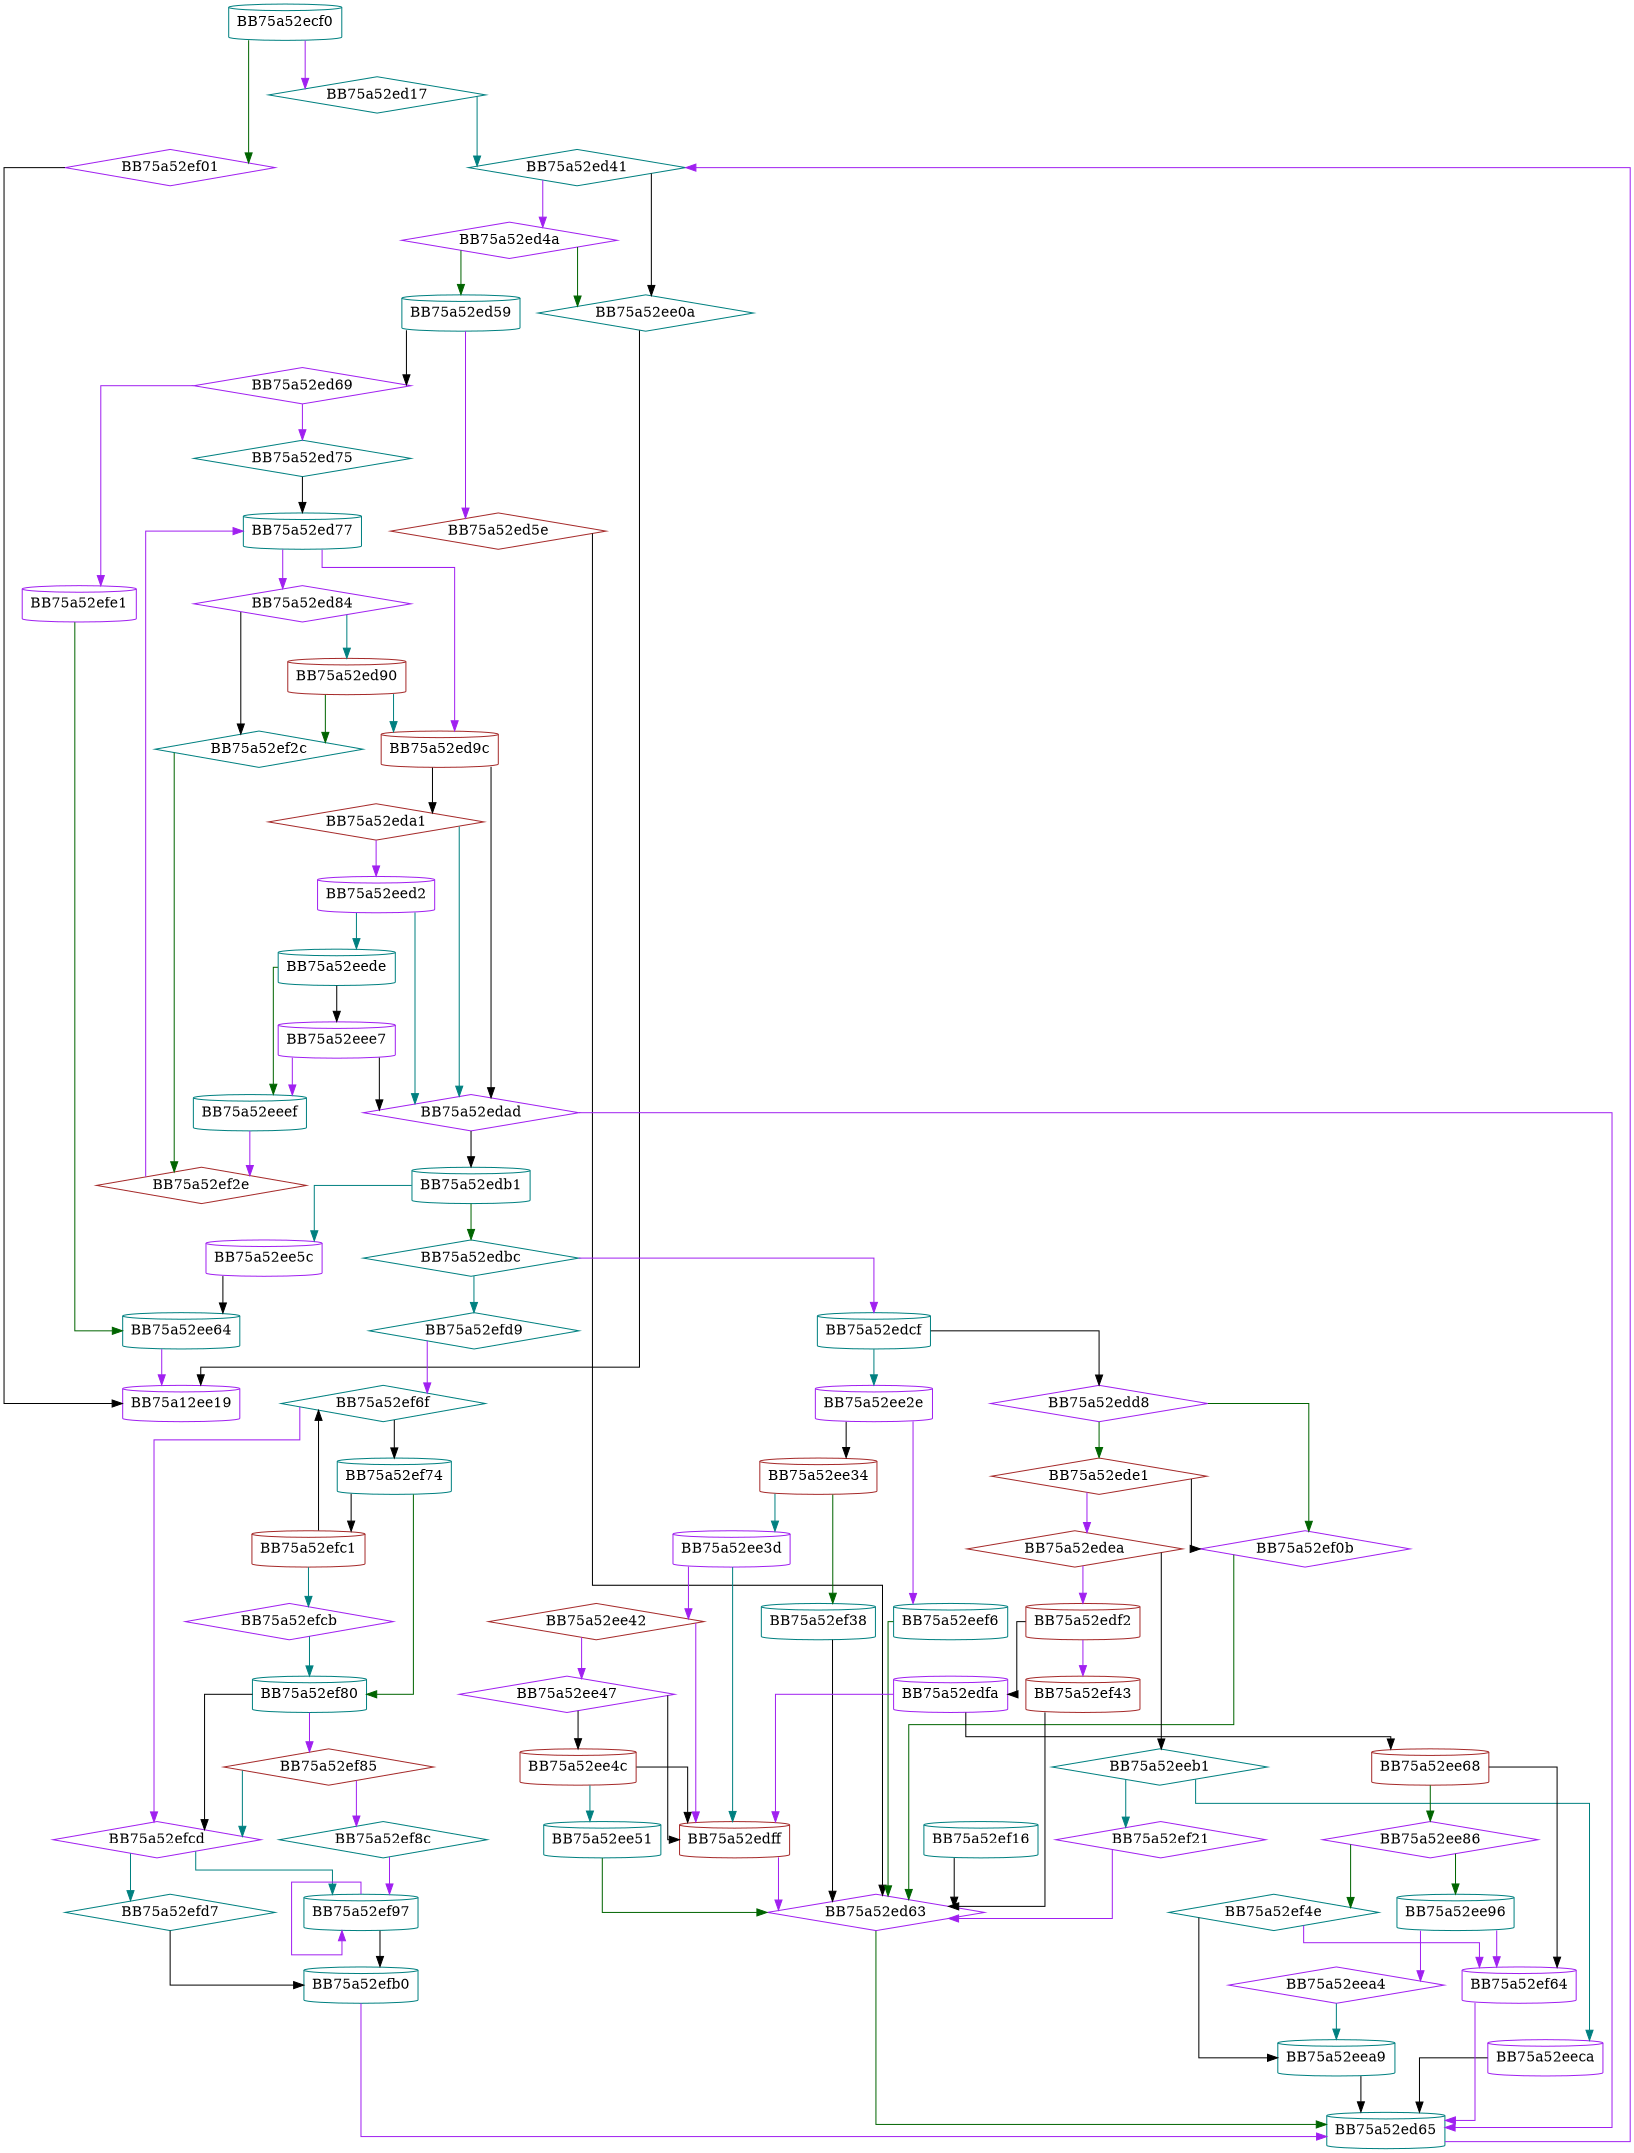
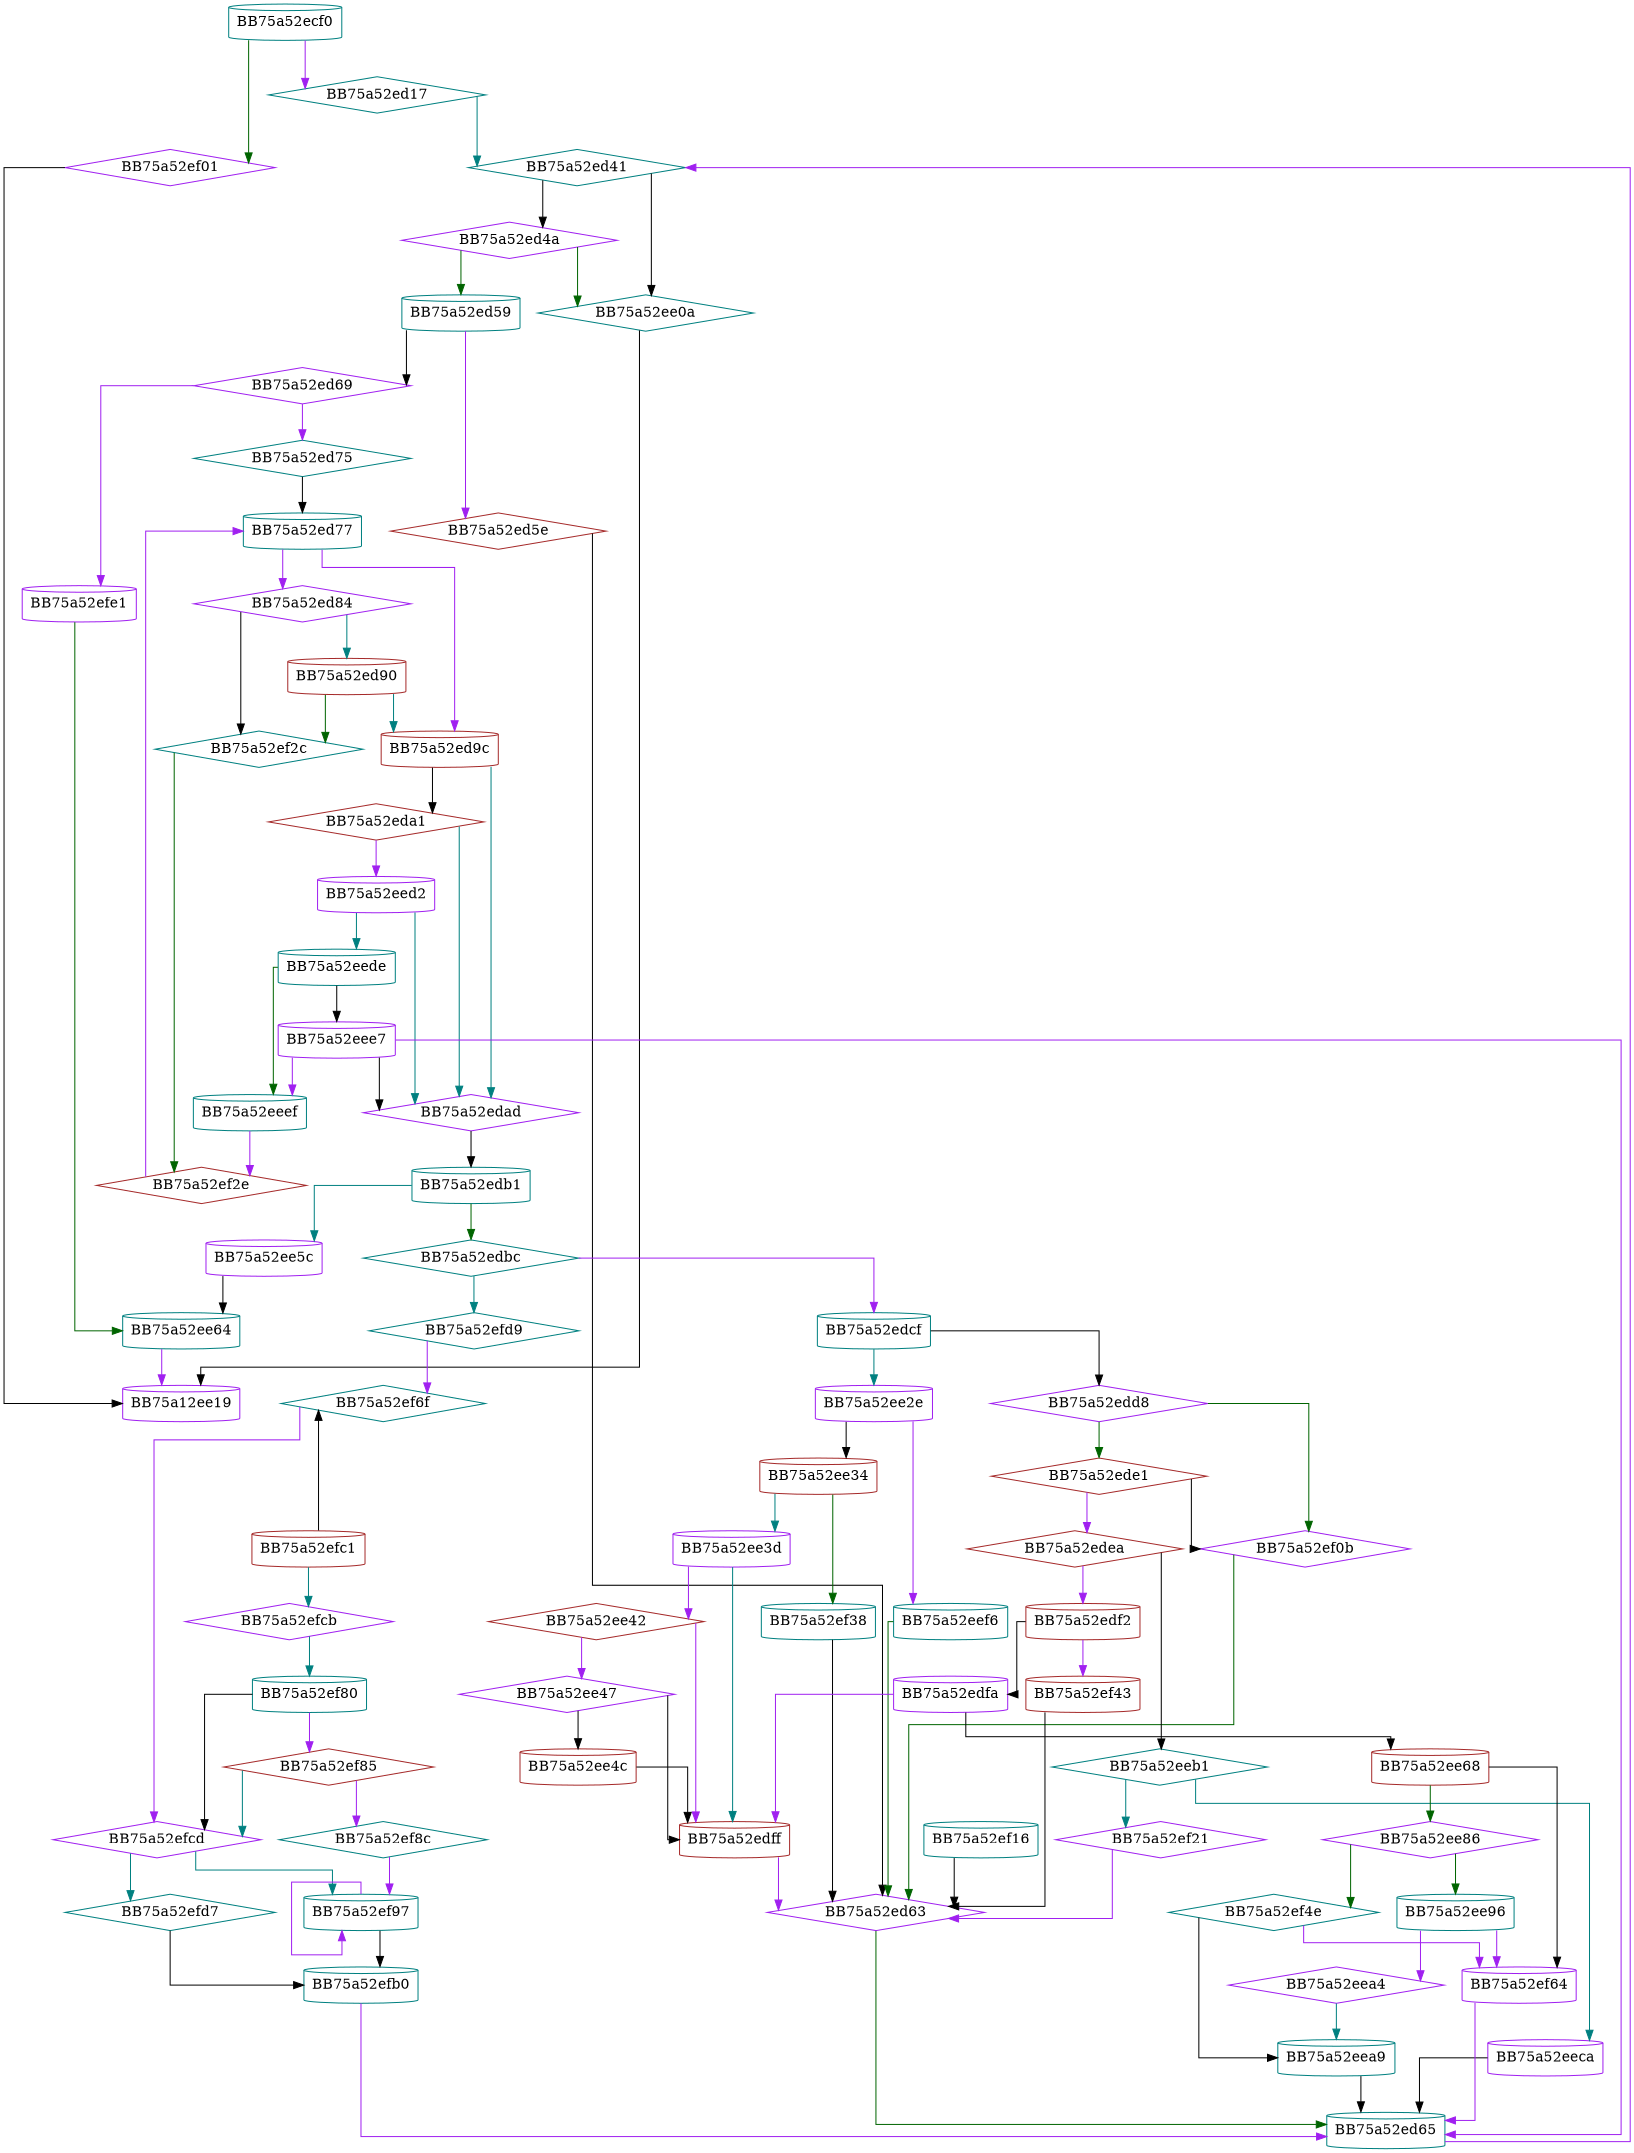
edge "BB75a52ed41" -> "BB75a52ed4a": color purple -> black
edge "BB75a52ed9c" -> "BB75a52edad": color black -> teal
edge "BB75a52edad" -> "BB75a52ed65": now "BB75a52eee7" -> "BB75a52ed65"
node "BB75a52ef74": removed
node "BB75a52ee51": removed
